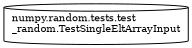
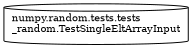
node "numpy.random.tests.test _random.TestSingleEltArrayInput": label "numpy.random.tests.test _random.TestSingleEltArrayInput" -> "numpy.random.tests.tests _random.TestSingleEltArrayInput"
